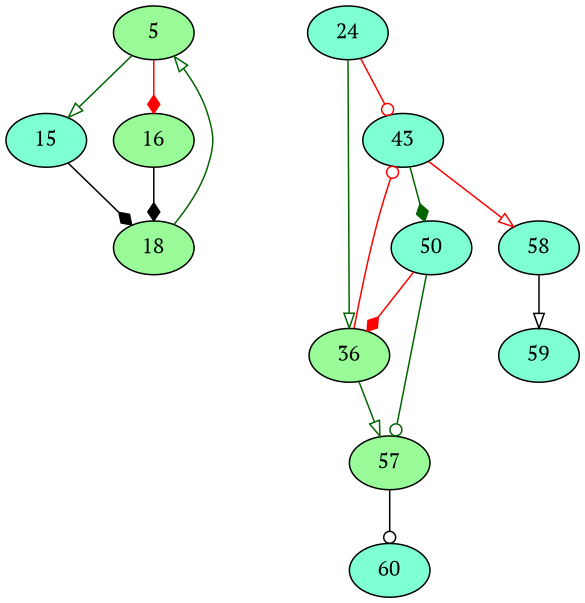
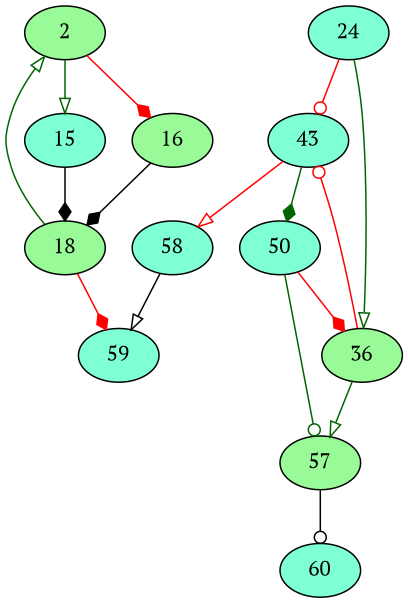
node "5": label "5" -> "2"
edge "18" -> "59": added
